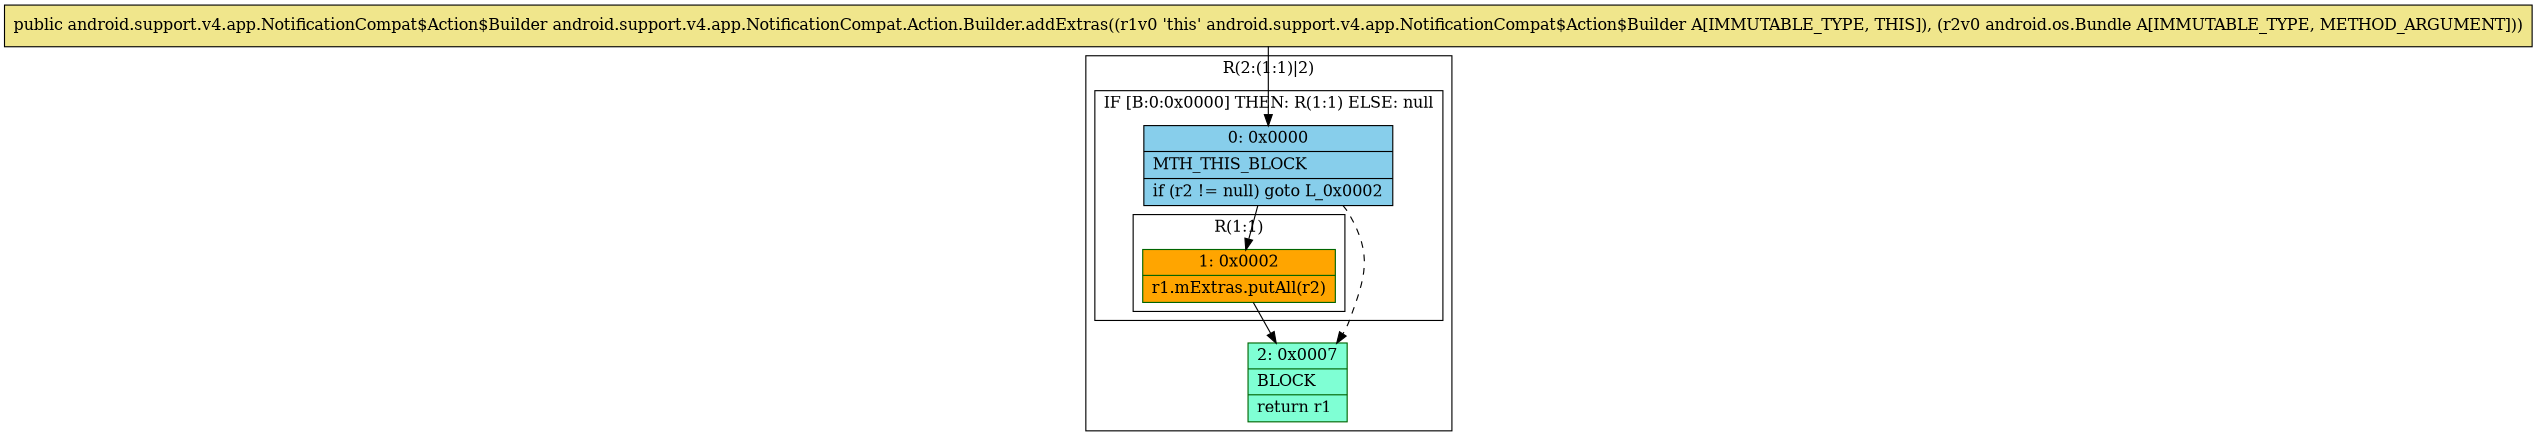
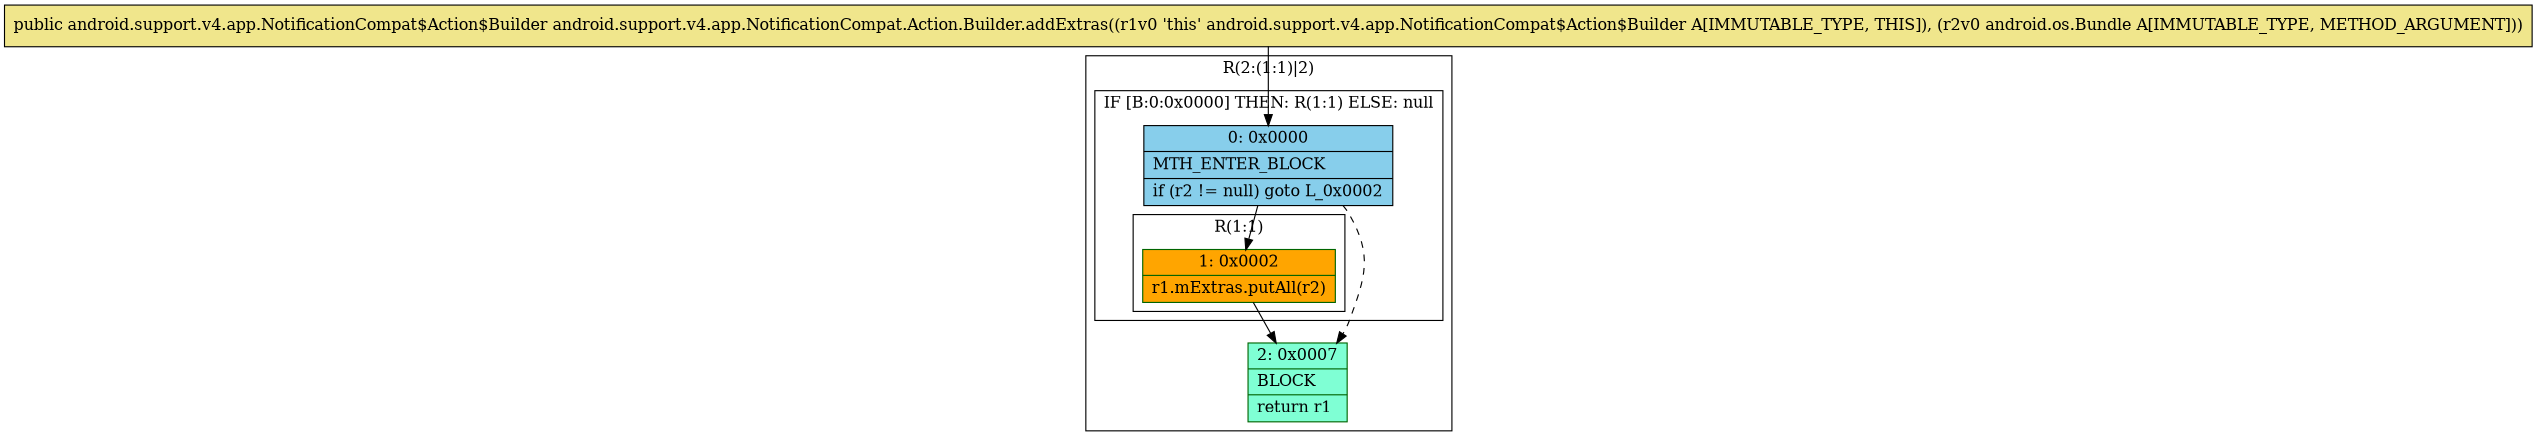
node "0: 0x0000": text "MTH_THIS_BLOCK" -> "MTH_ENTER_BLOCK"
